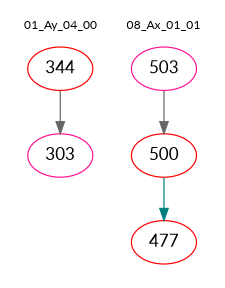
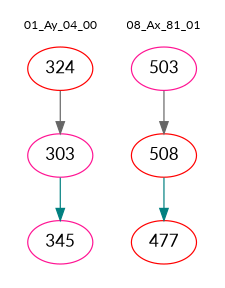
cluster "08_Ax_01_01": label "08_Ax_01_01" -> "08_Ax_81_01"
node "344": label "344" -> "324"
node "500": label "500" -> "508"
node "345": added
